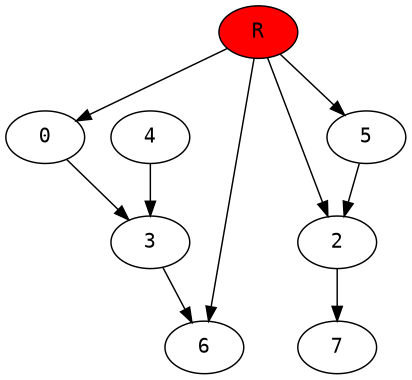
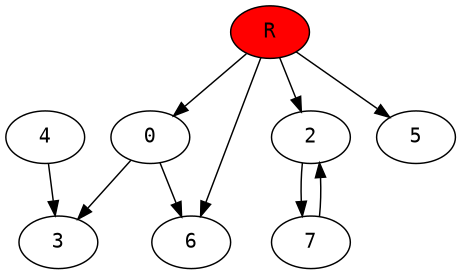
edge "5" -> "2": now "7" -> "2"
edge "3" -> "6": now "0" -> "6"
